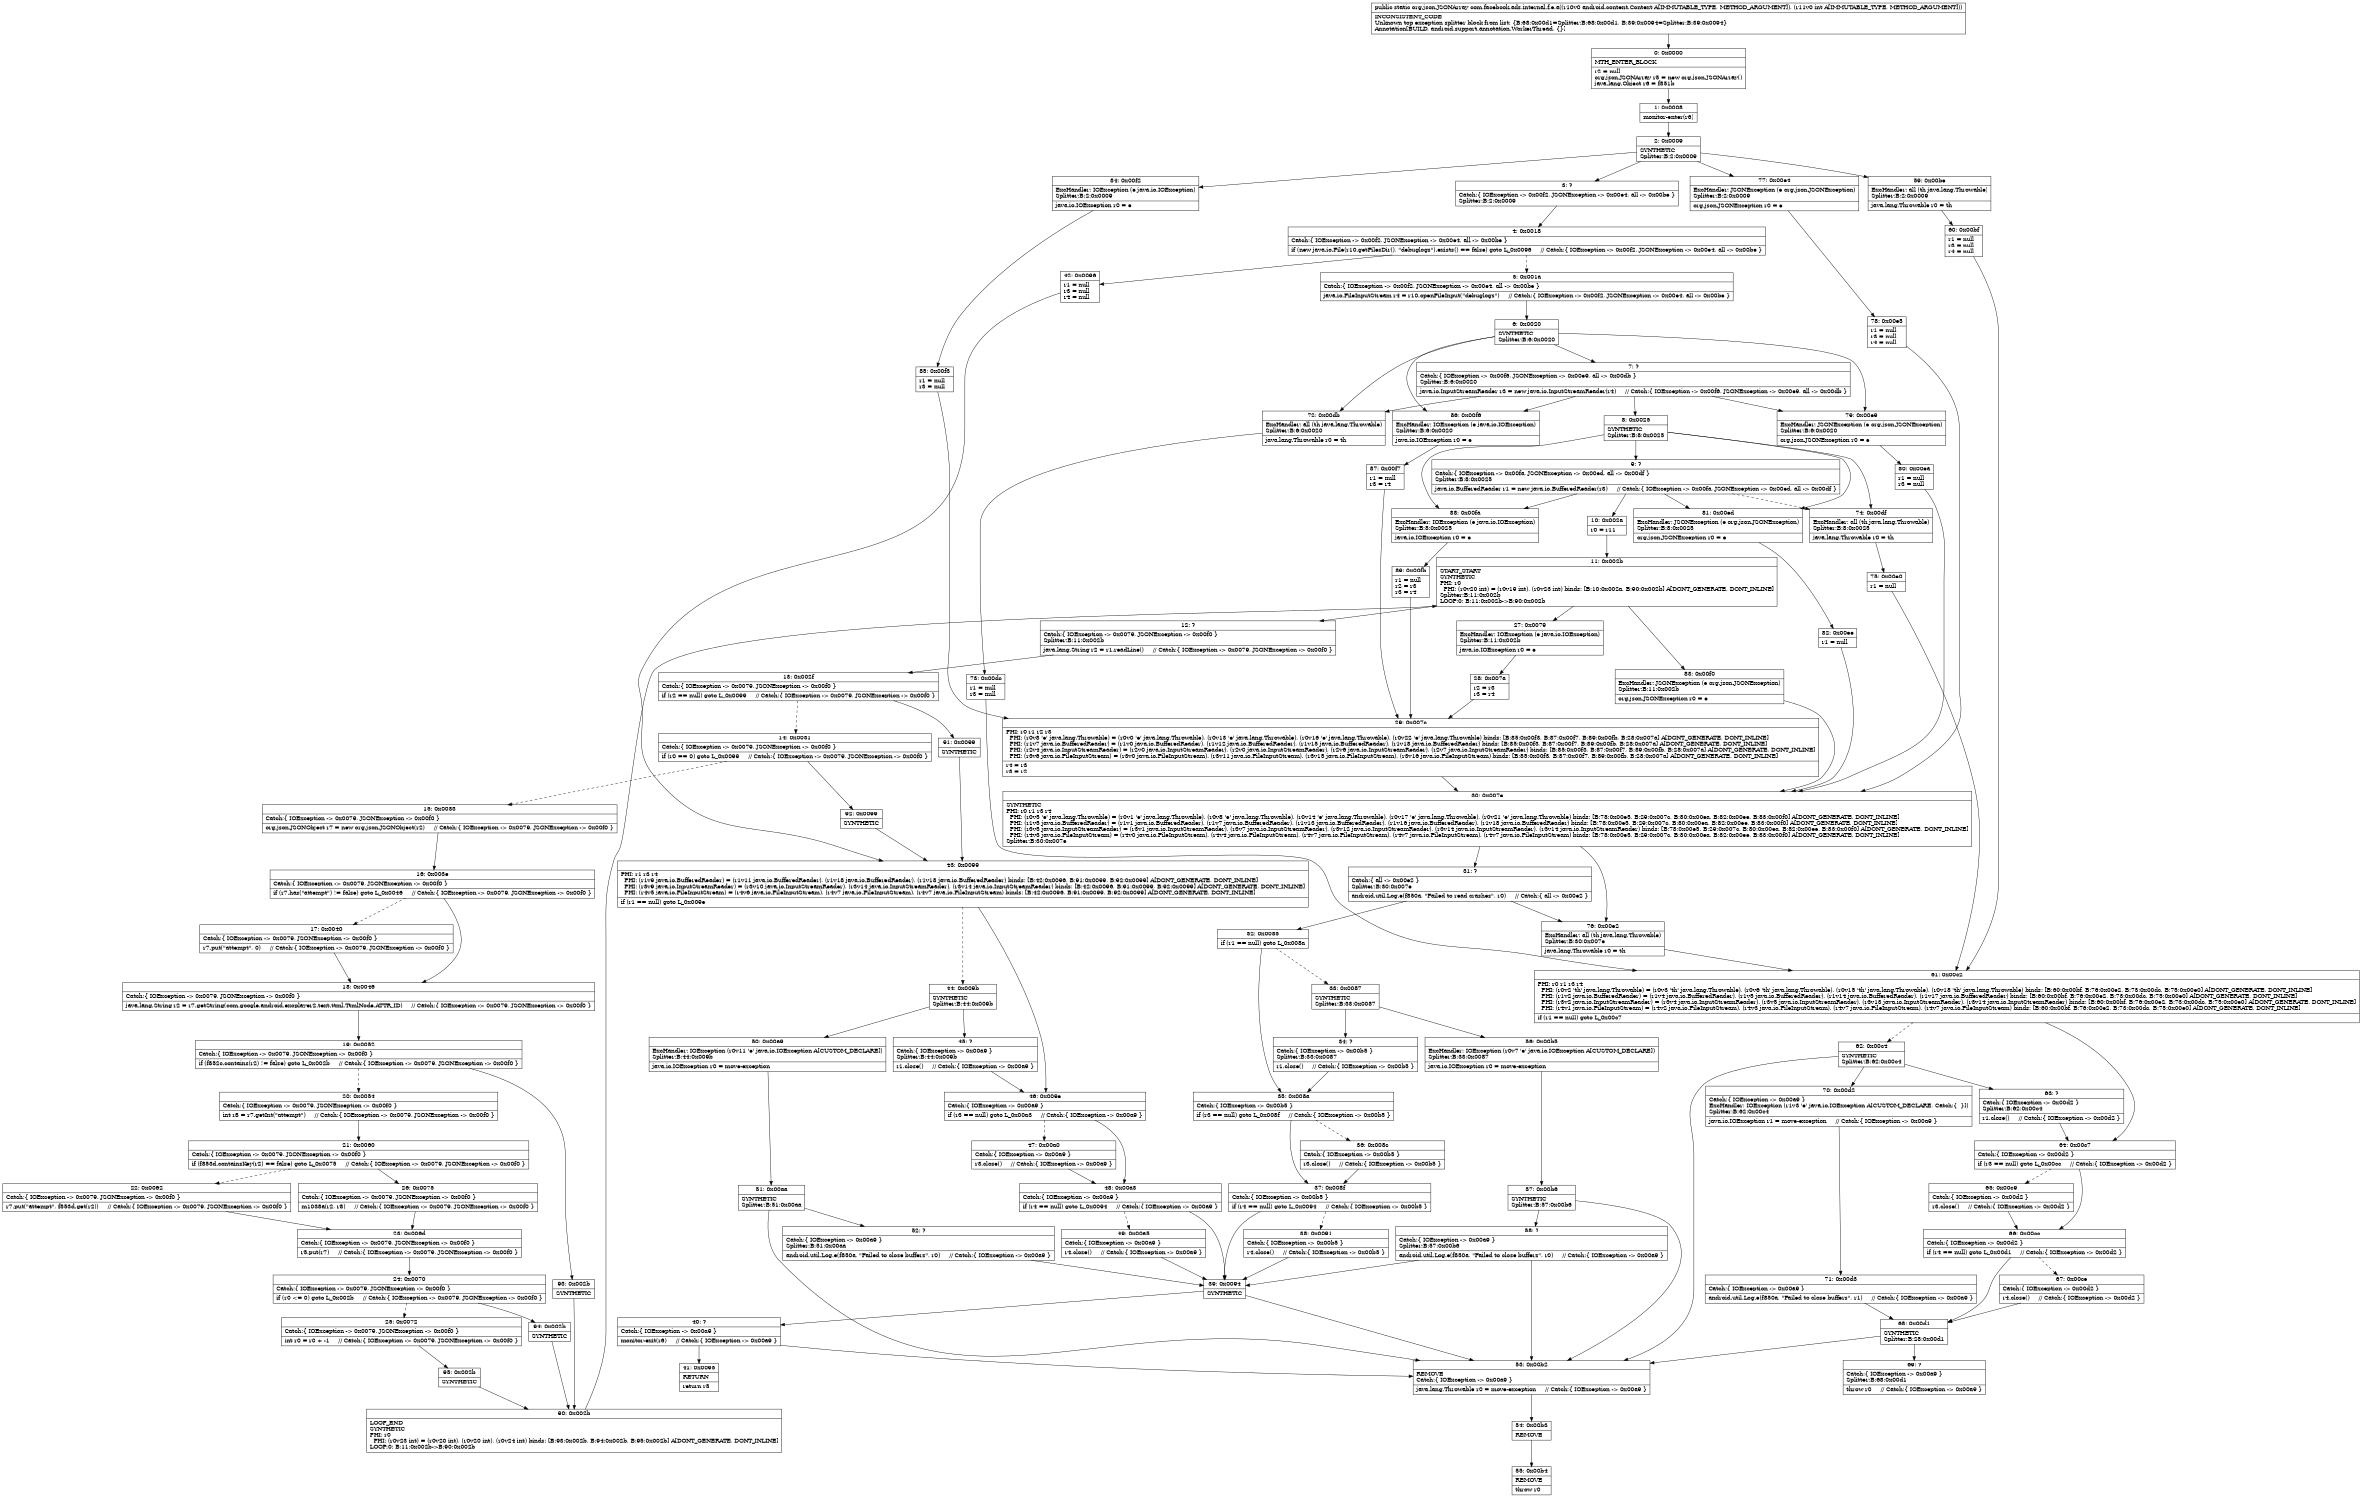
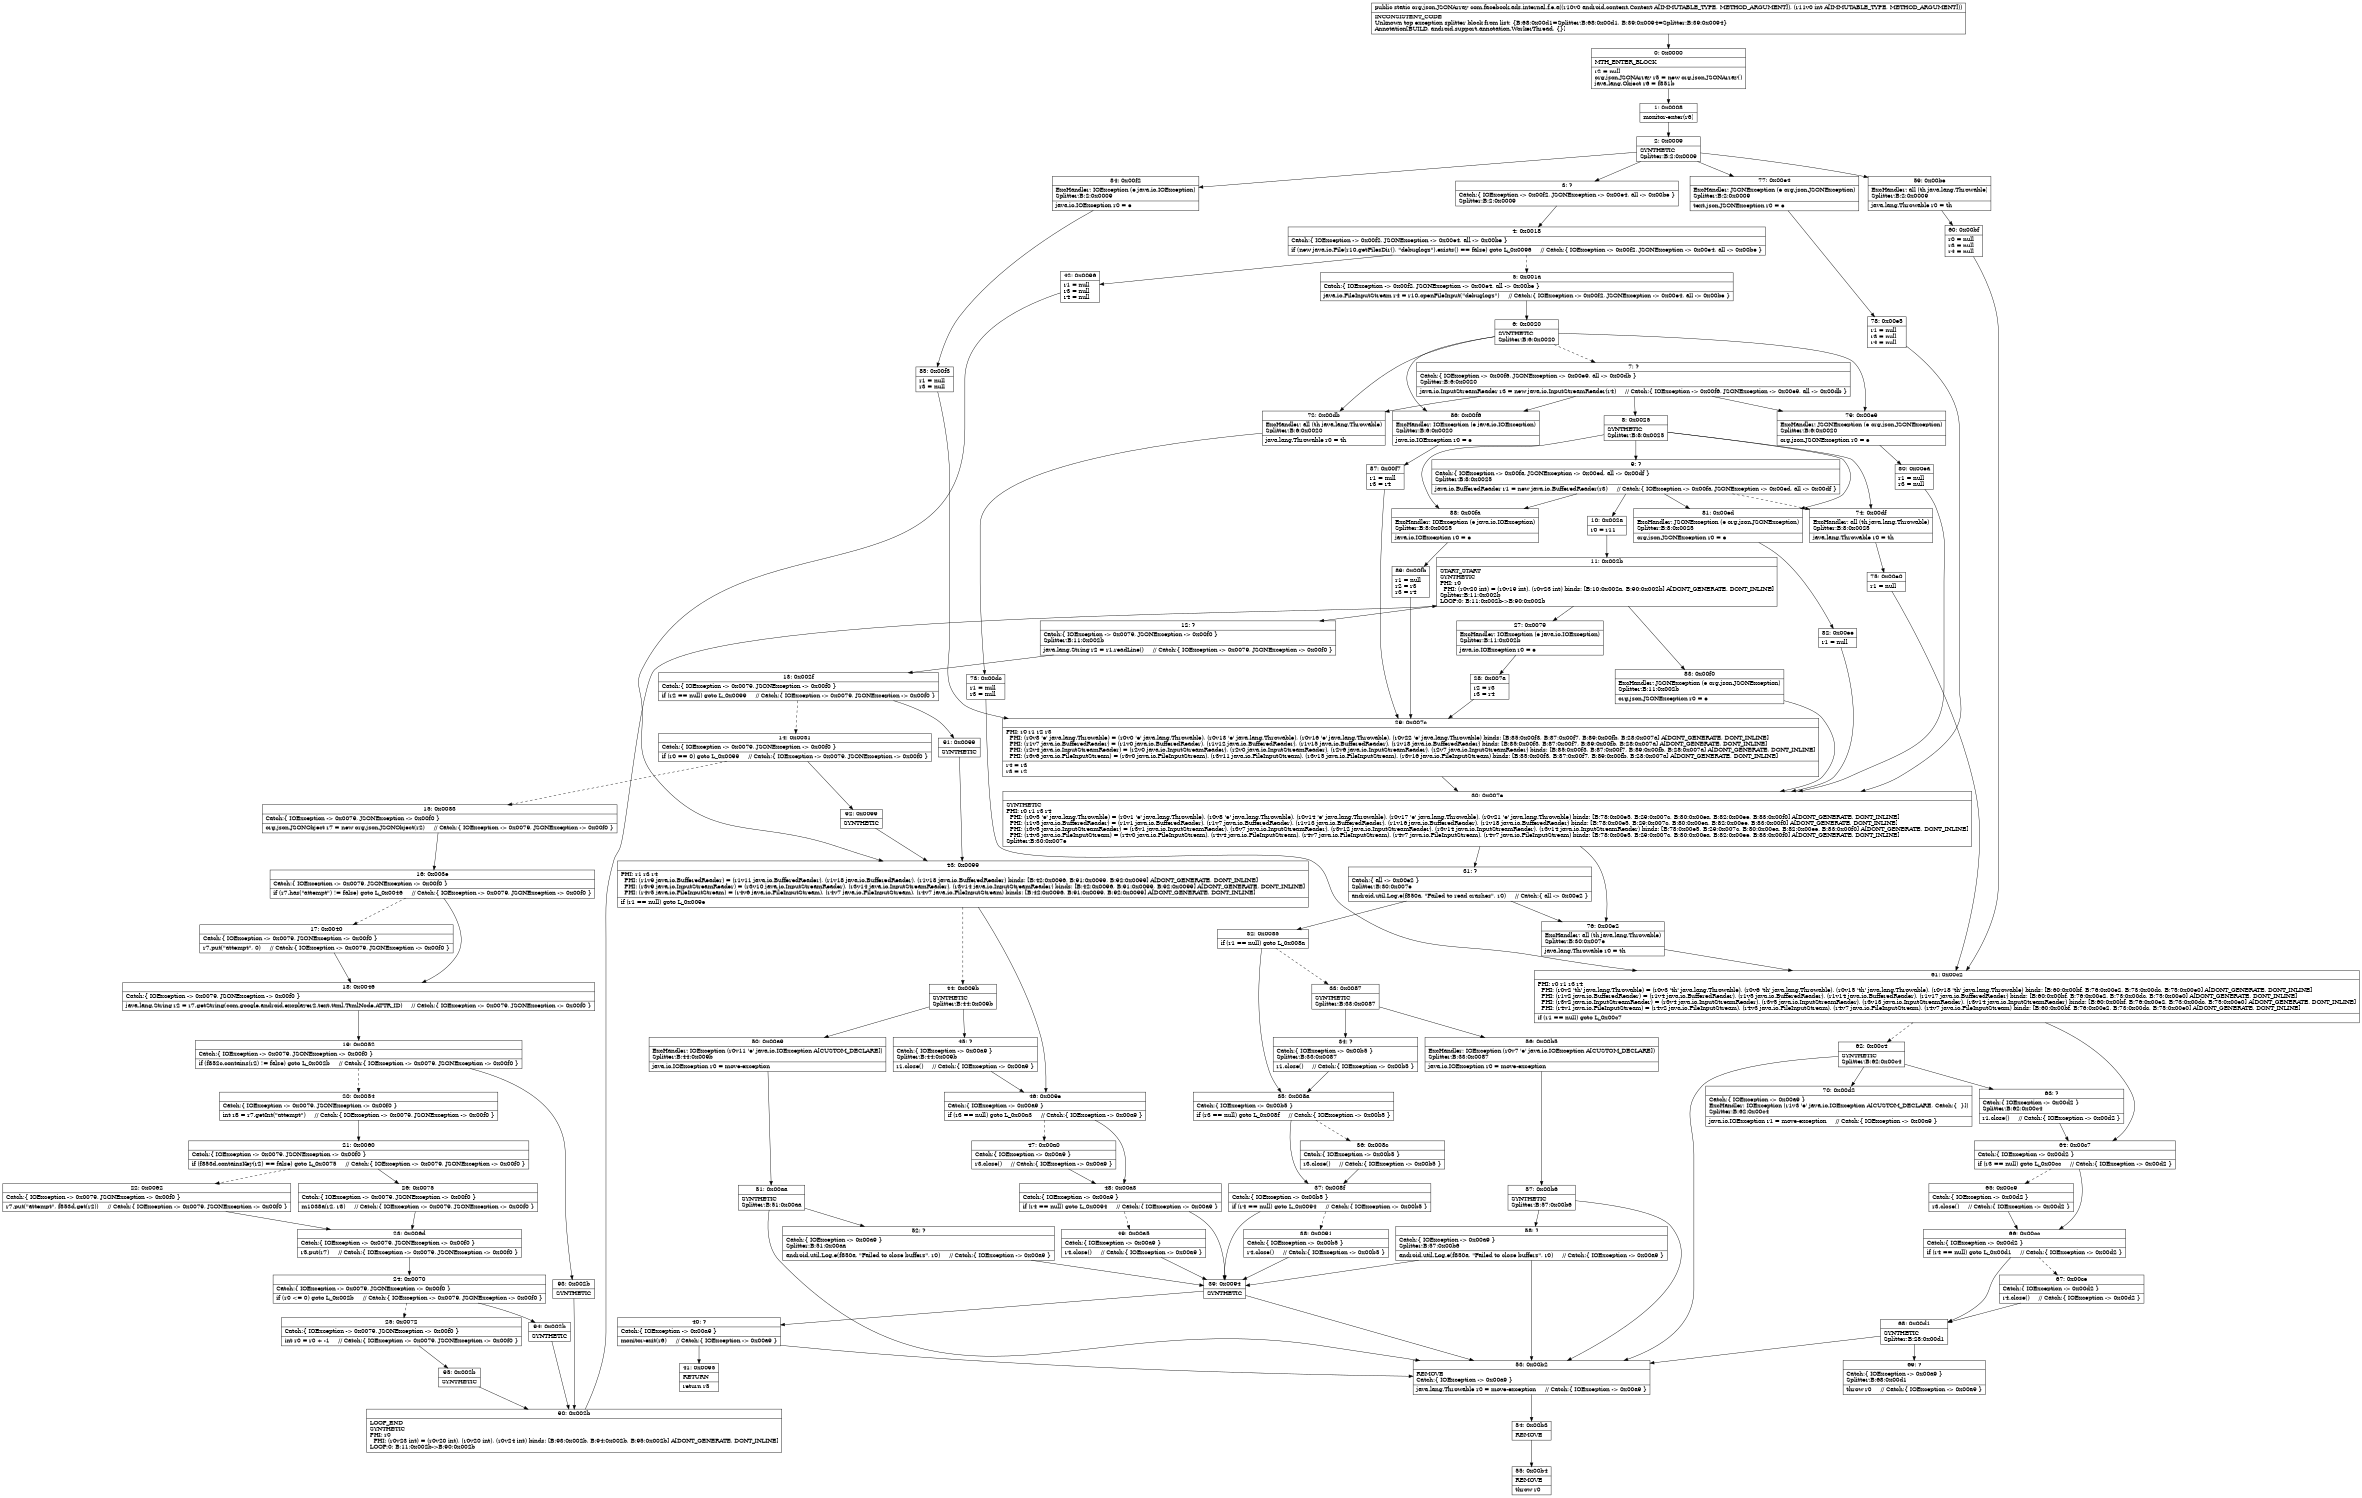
node "77: 0x00e4": text "org.json.JSONException r0 = e" -> "text.json.JSONException r0 = e"
node "60: 0x00bf": text "r1 = null" -> "r0 = null"
edge "6: 0x0020" -> "7: ?": style solid -> dashed
node "71: 0x00d3": removed
